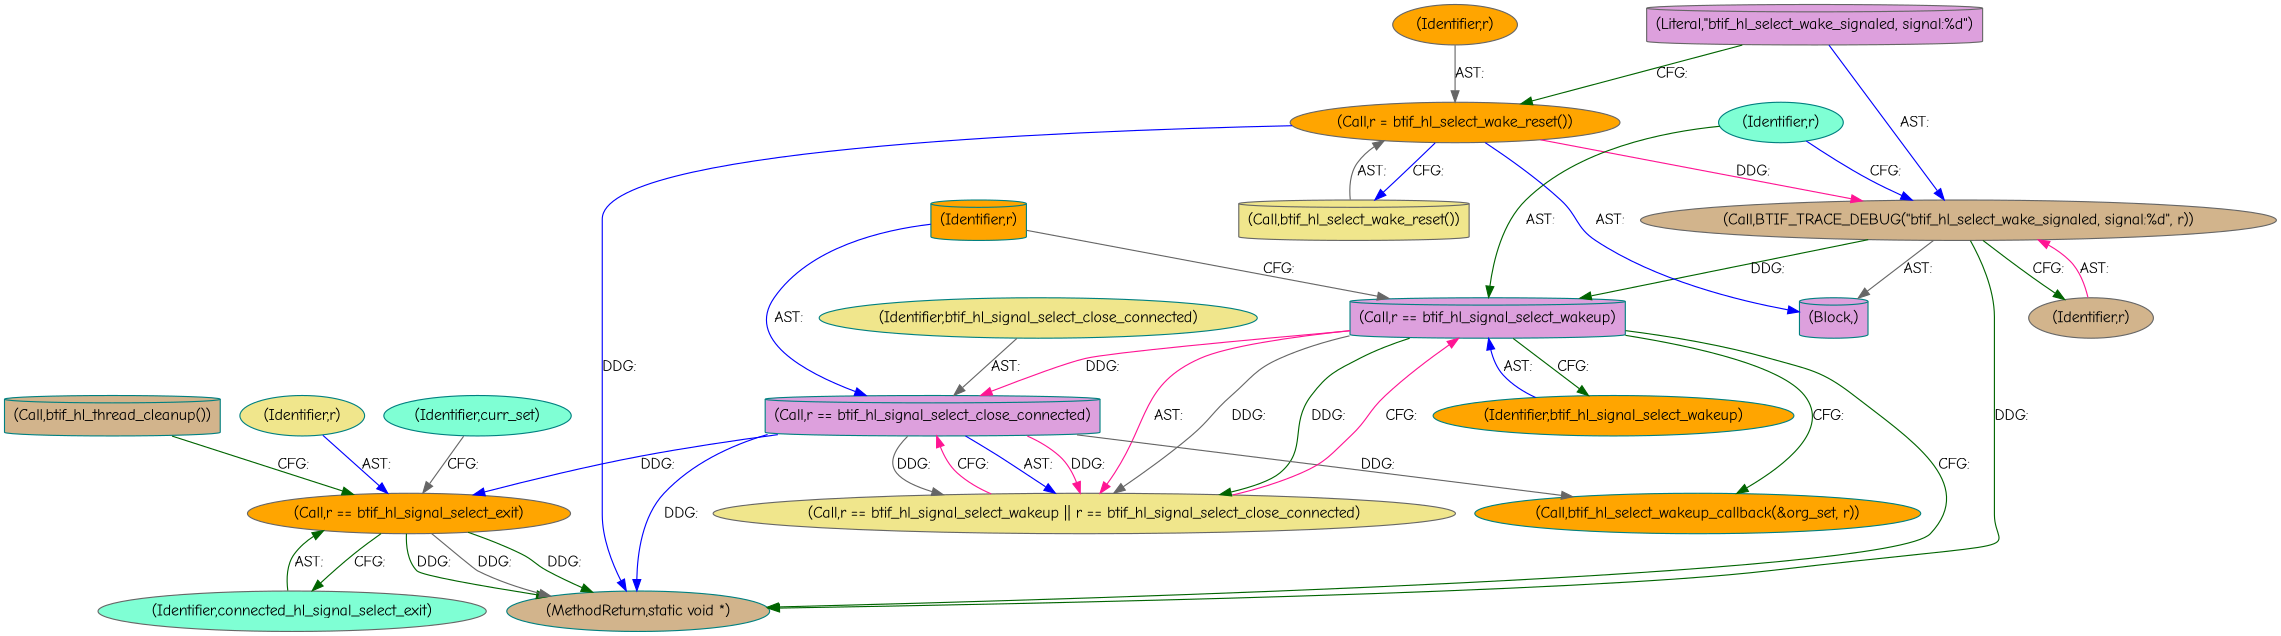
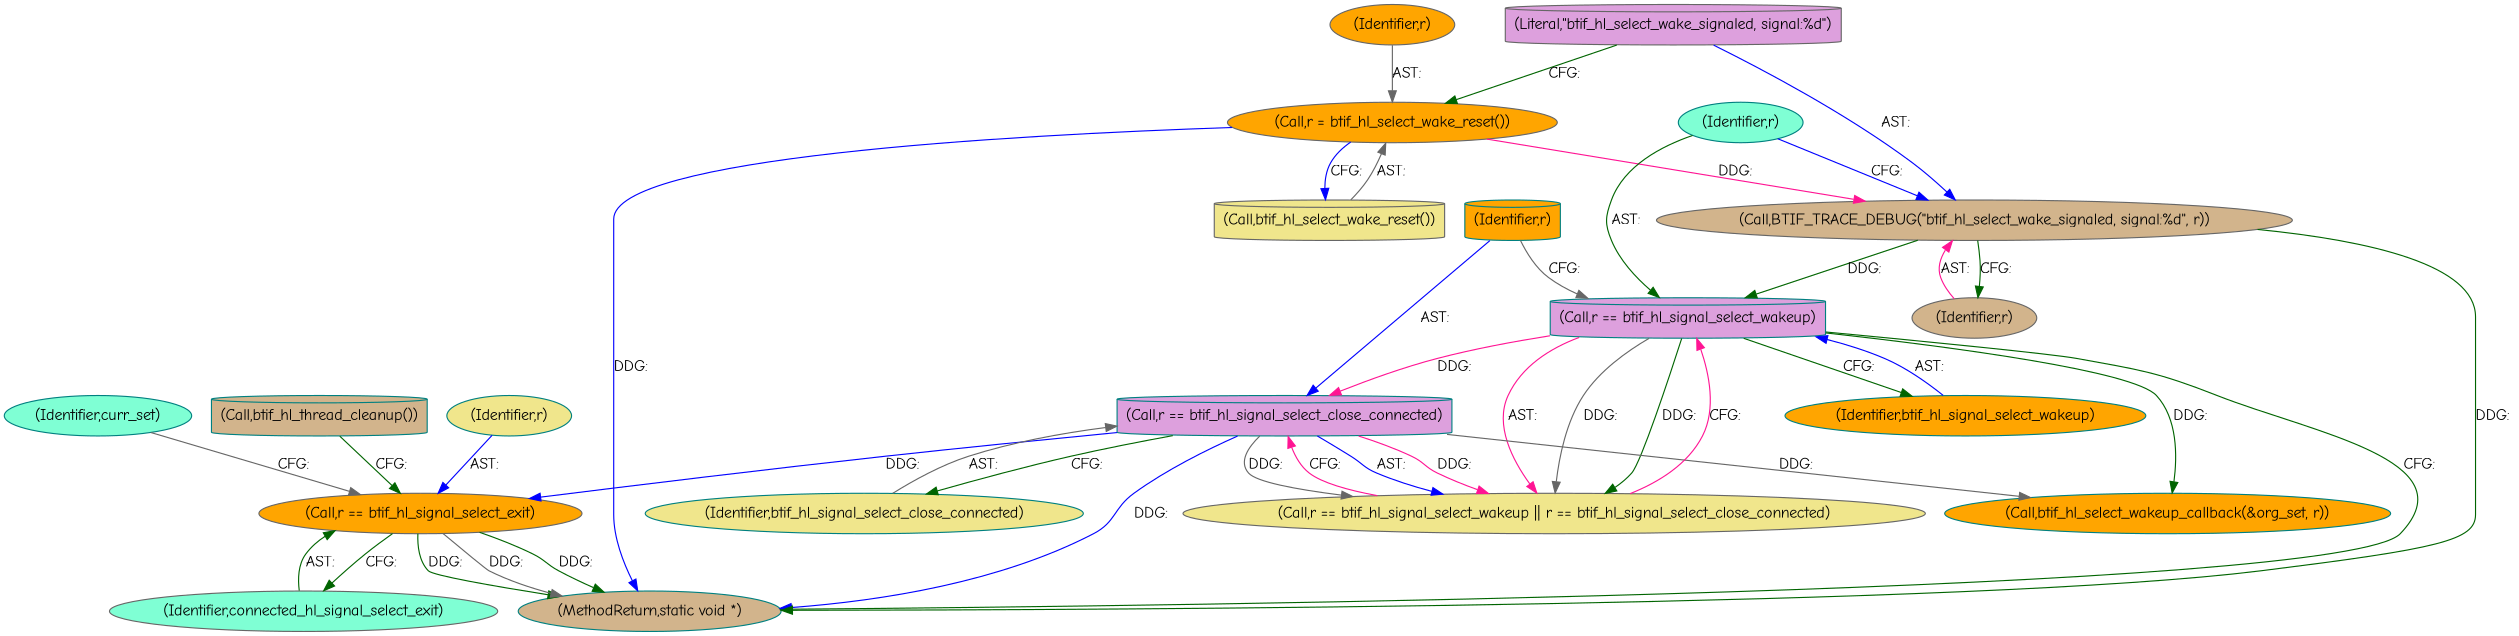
node "(Block,)": removed
edge "(Call,r == btif_hl_signal_select_wakeup)" -> "(Call,btif_hl_select_wakeup_callback(&org_set, r))": label "CFG: " -> "DDG: "
edge "(Call,r == btif_hl_signal_select_close_connected)" -> "(Identifier,btif_hl_signal_select_close_connected)": added, label "CFG:"
